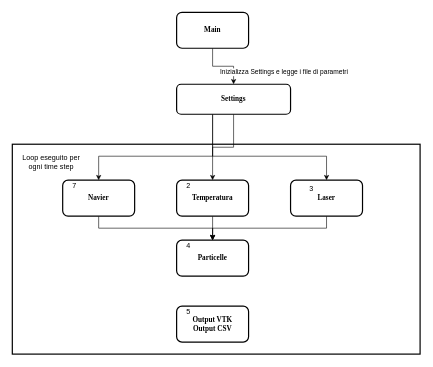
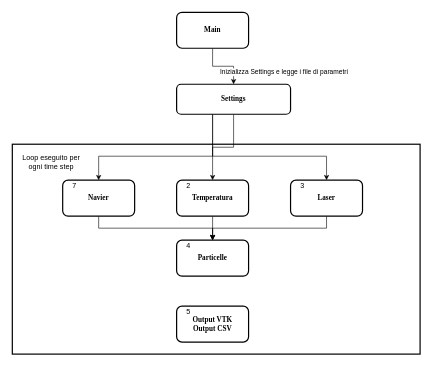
node "3": moved (312, 189) -> (303, 186)
